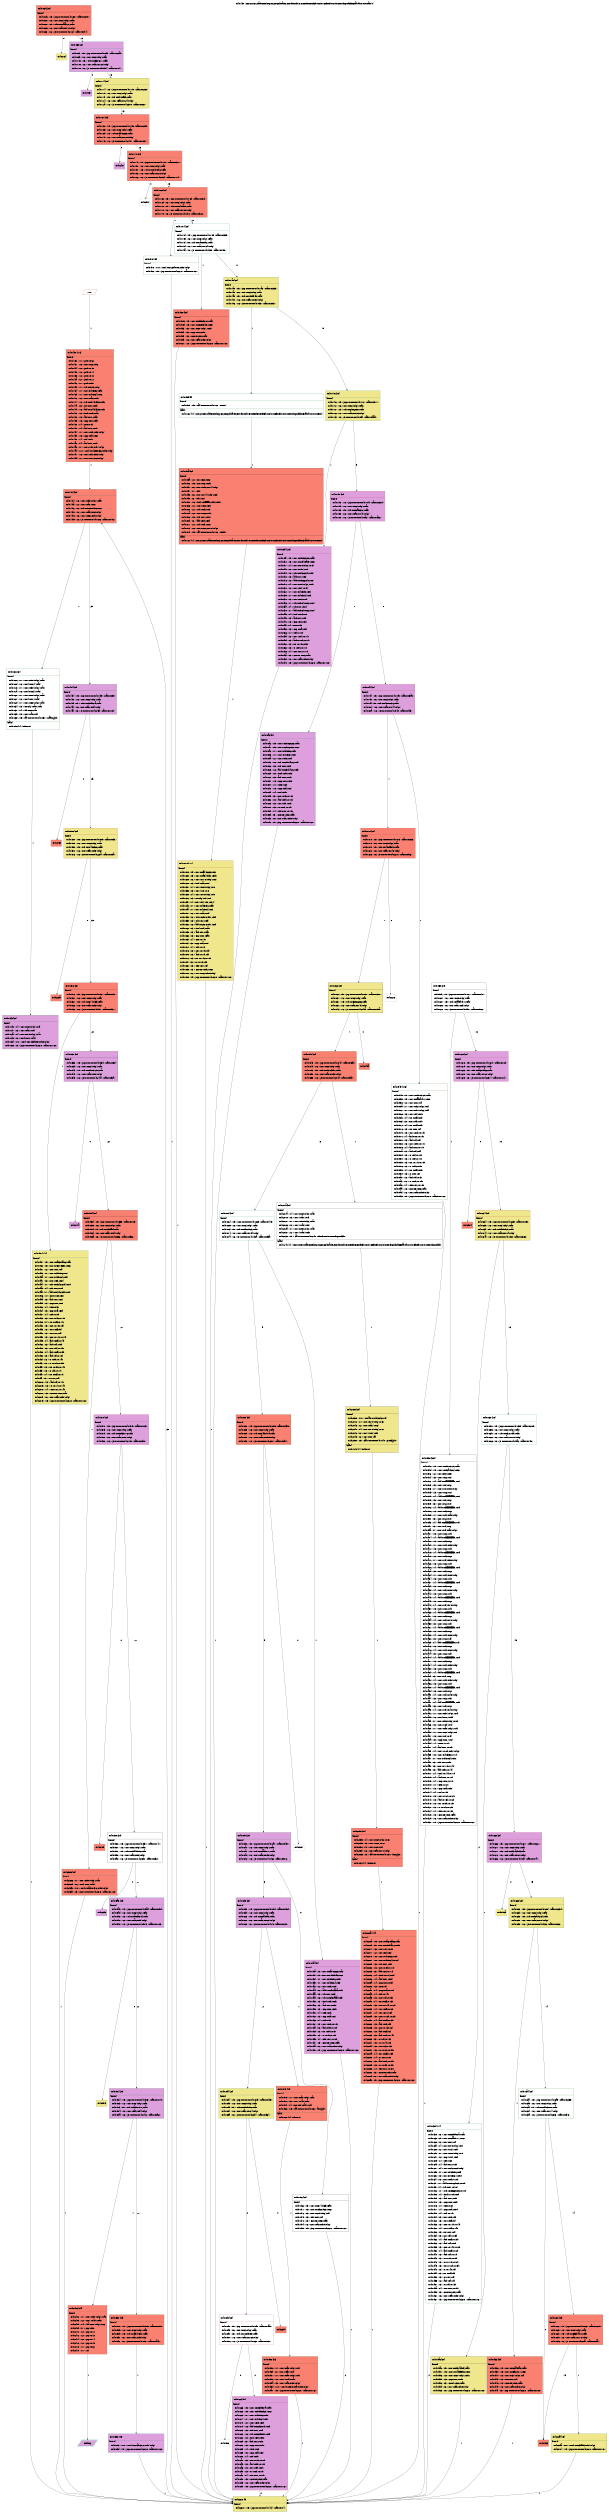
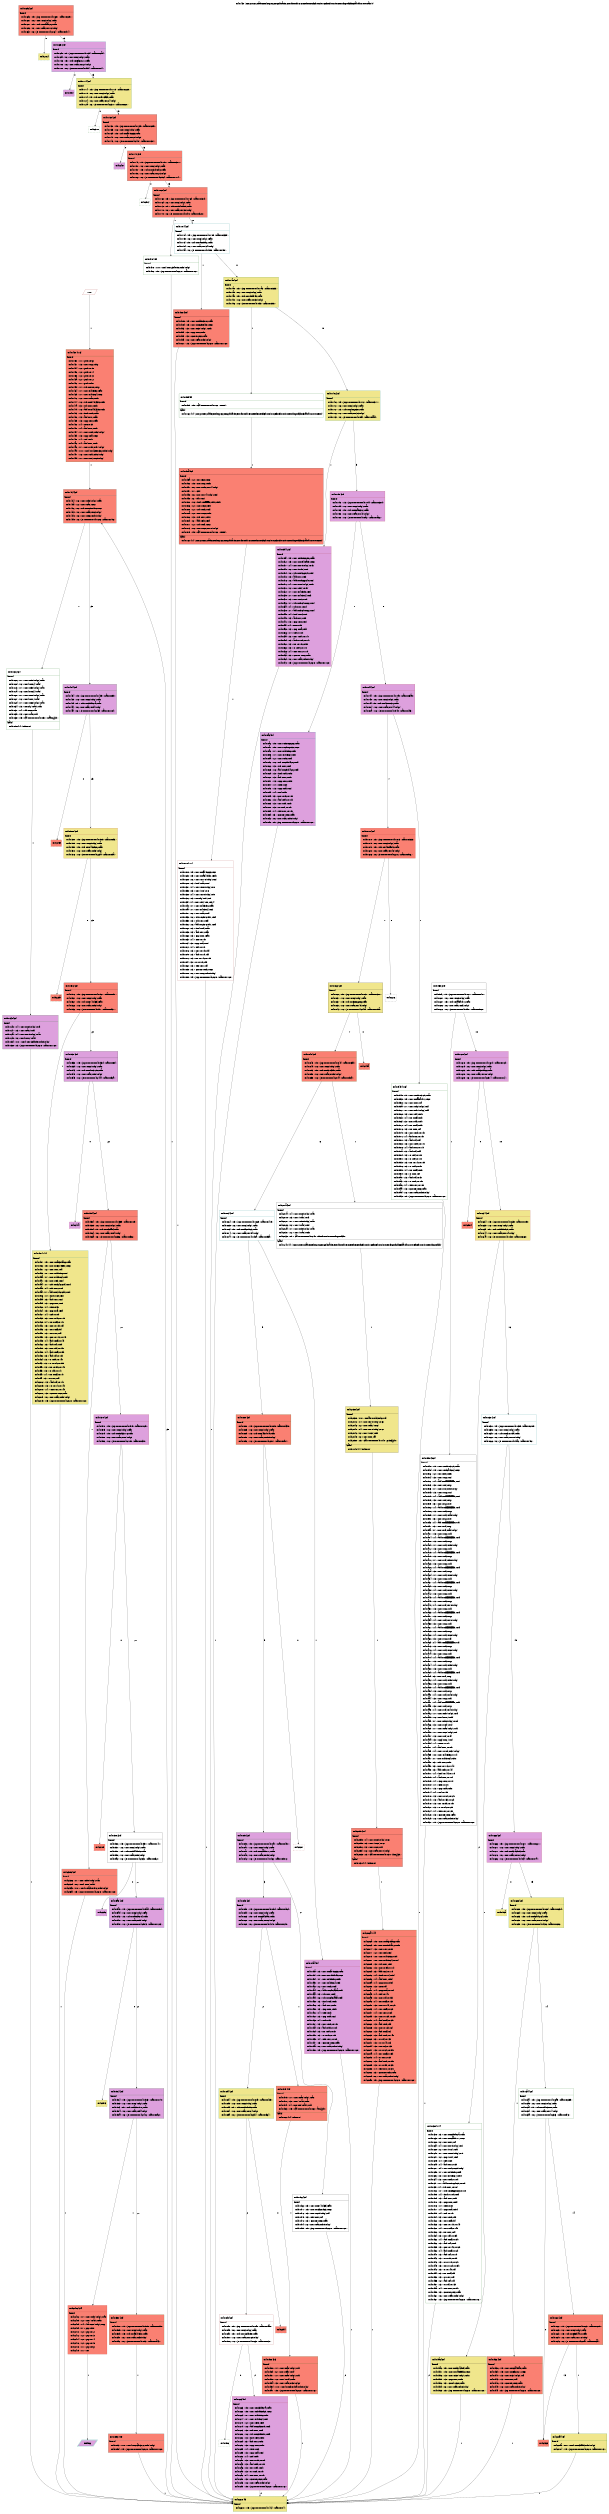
node "0x402310": added
node "0x401e1e [117]": fillcolor khaki -> white
node "0x401e93 [15]": fillcolor plum -> salmon
